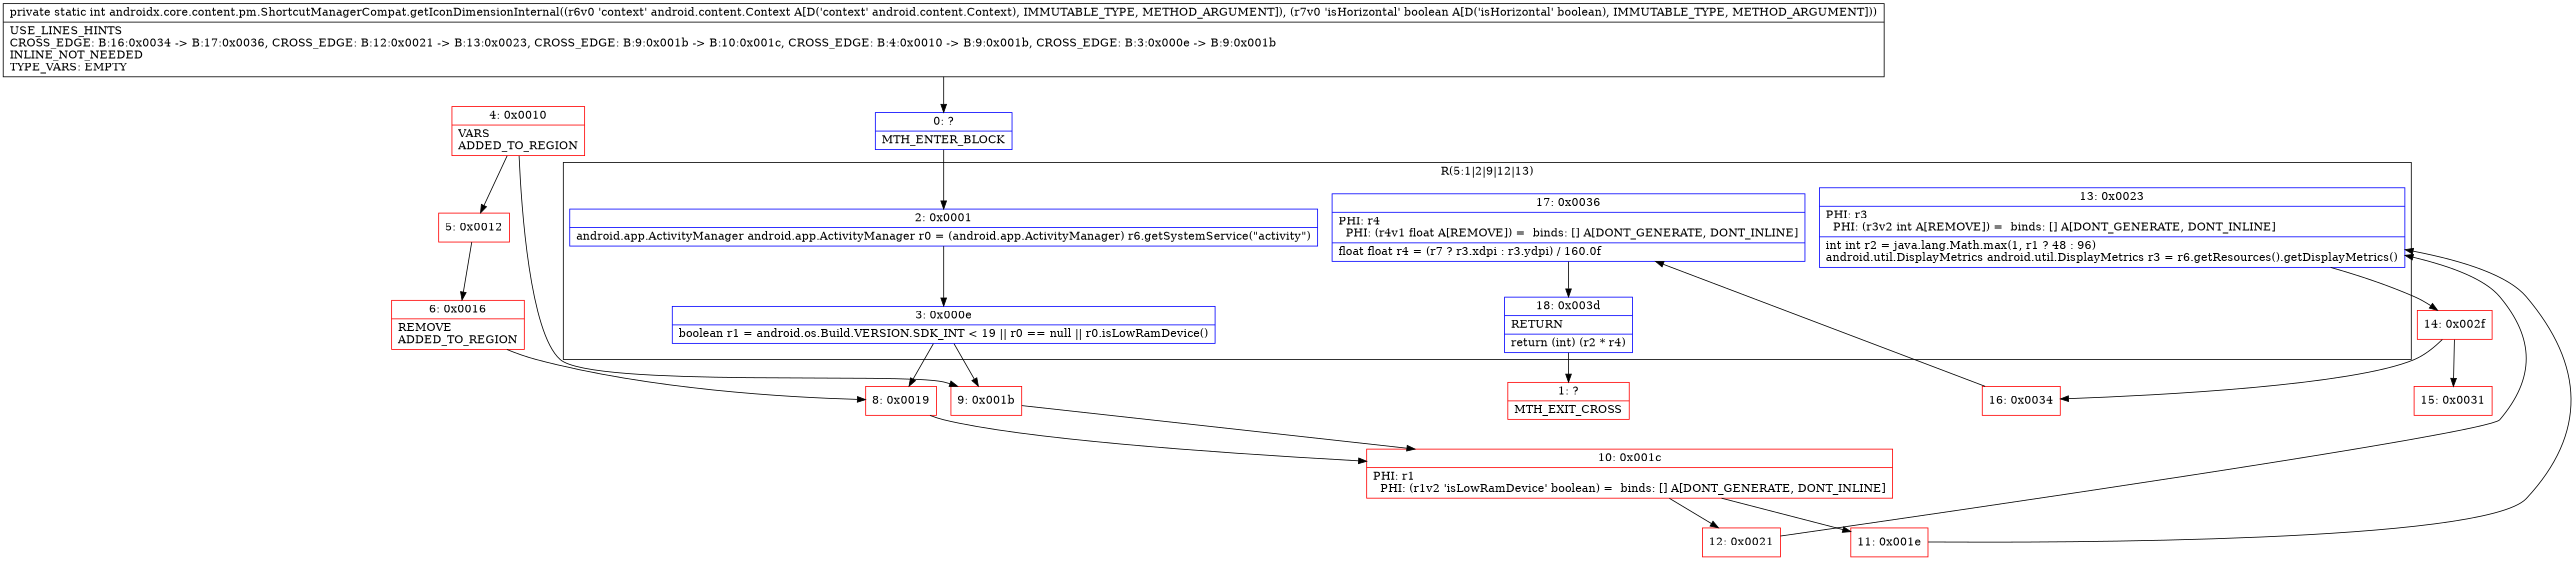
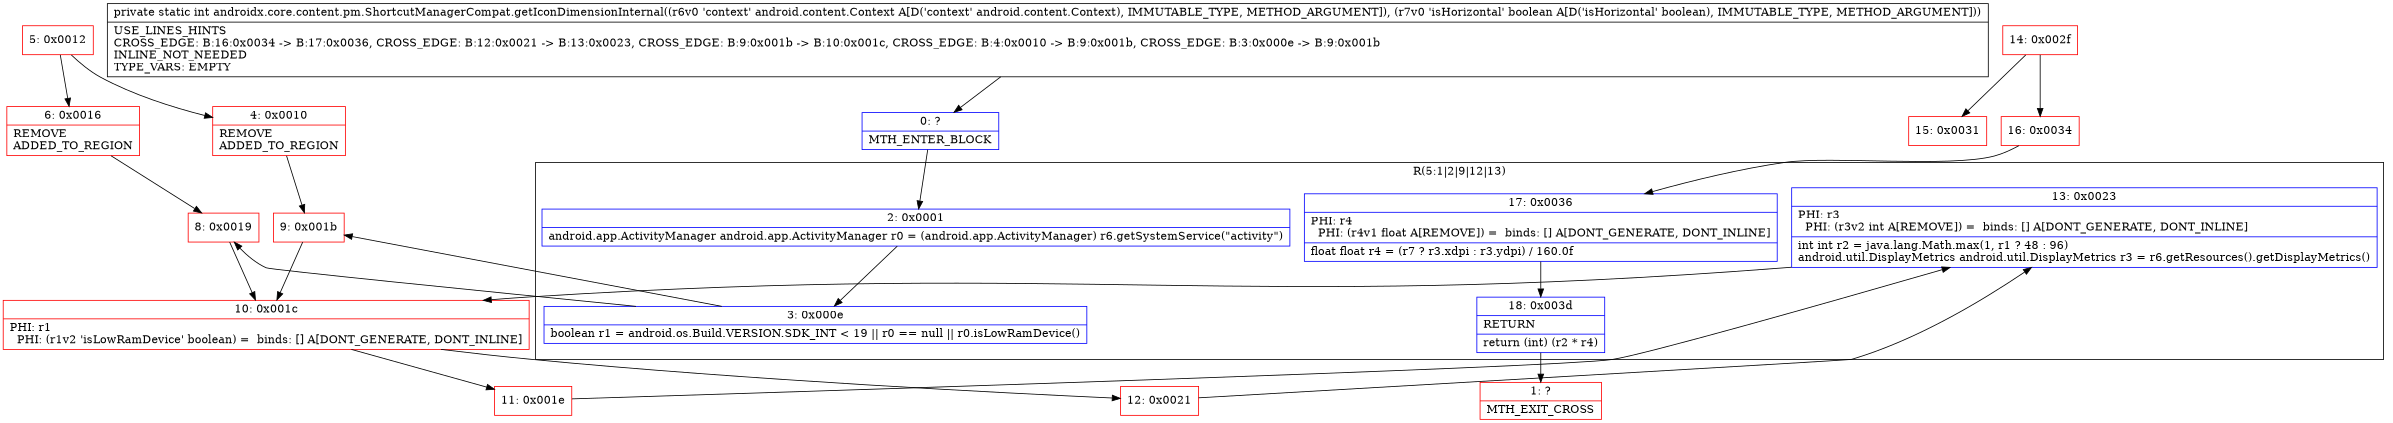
node "4: 0x0010": text "VARS" -> "REMOVE"
edge "4: 0x0010" -> "5: 0x0012": reversed
edge "13: 0x0023" -> "14: 0x002f": now "13: 0x0023" -> "10: 0x001c"
